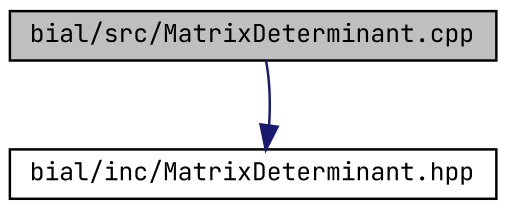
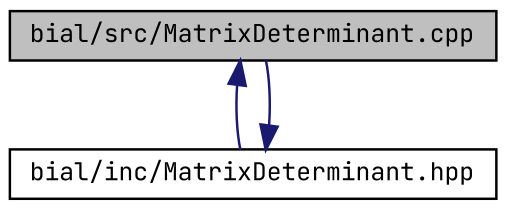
edge "bial/inc/MatrixDeterminant.hpp" -> "bial/src/MatrixDeterminant.cpp": added
